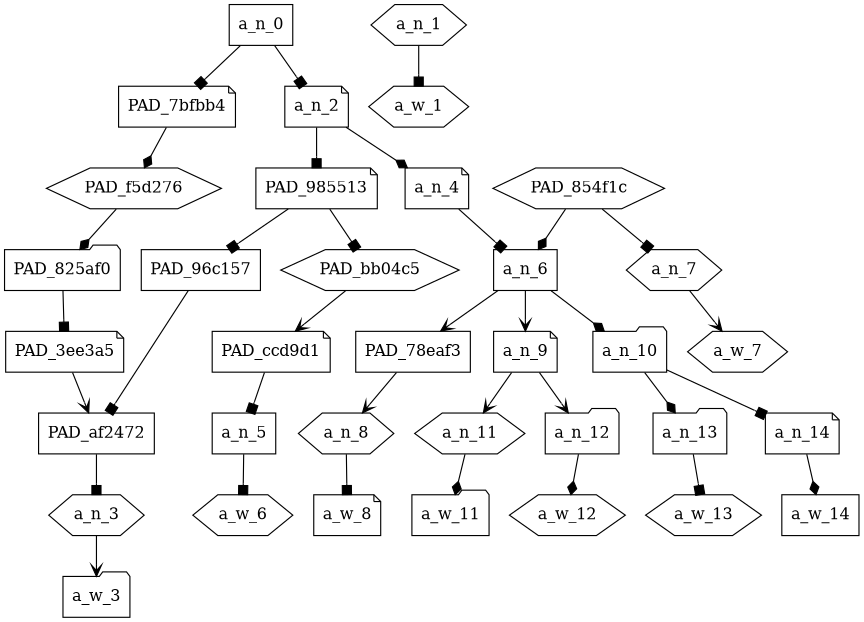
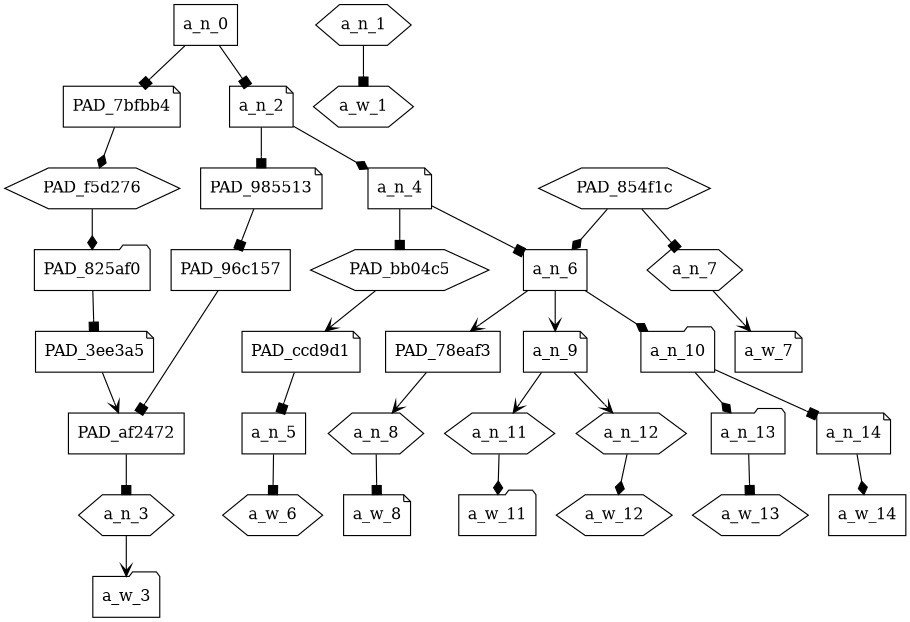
edge "PAD_985513" -> "PAD_bb04c5": now "a_n_4" -> "PAD_bb04c5"
node "a_w_7": shape hexagon -> note
node "a_n_12": shape folder -> hexagon
